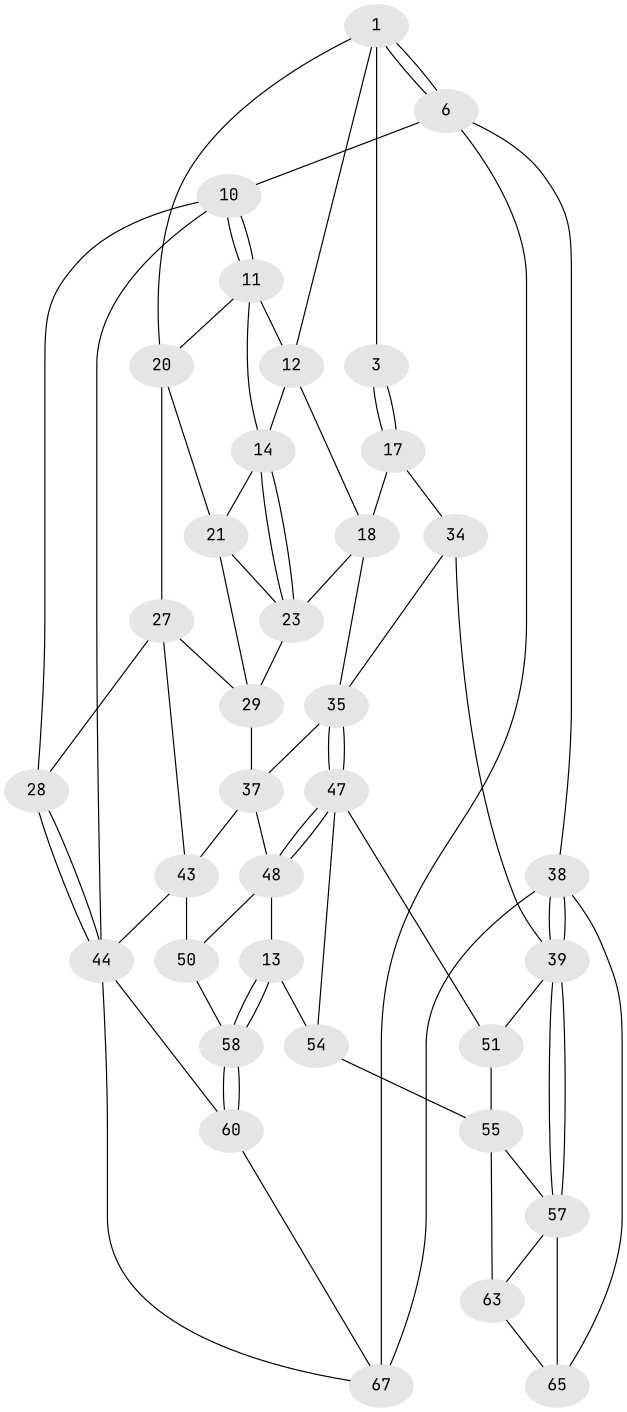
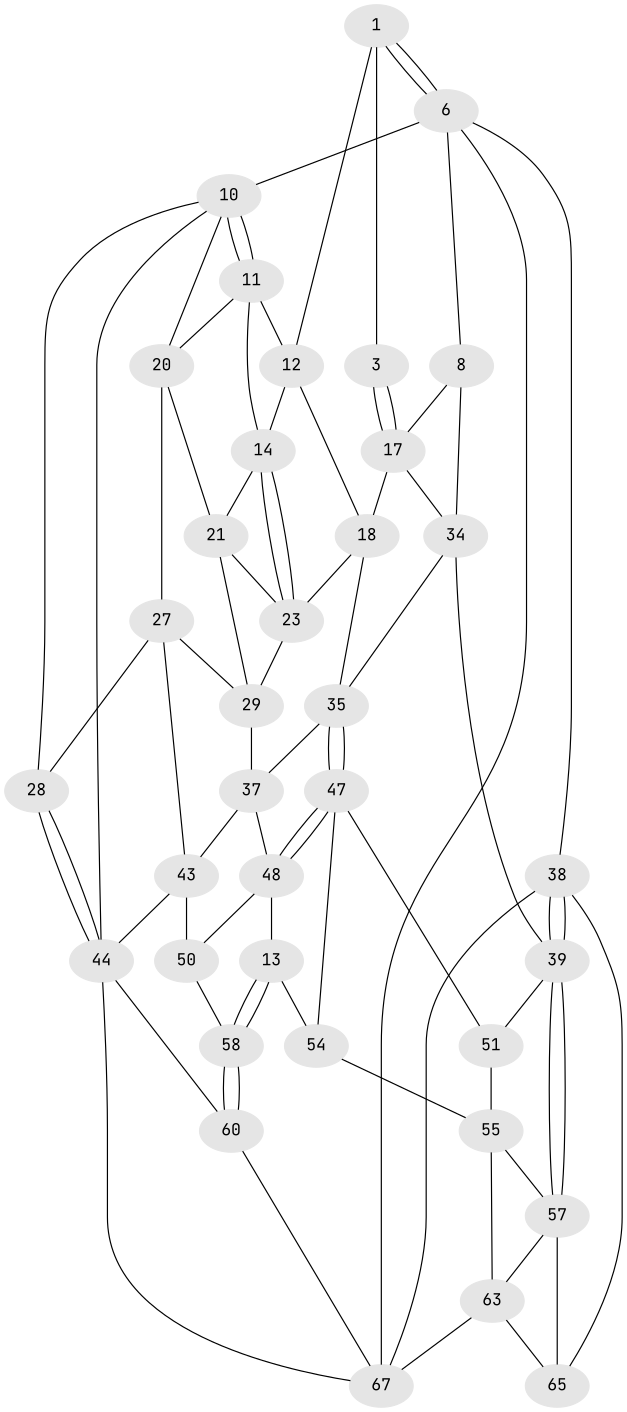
edge "1" -- "20": now "10" -- "20"
node "8": added
edge "63" -- "67": added
